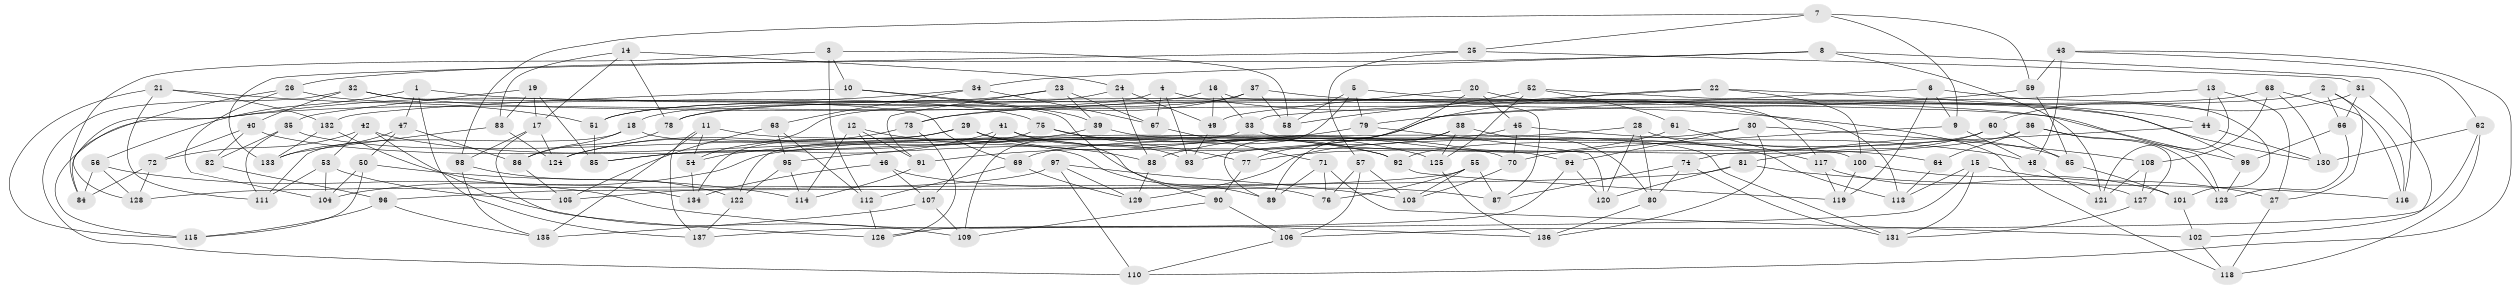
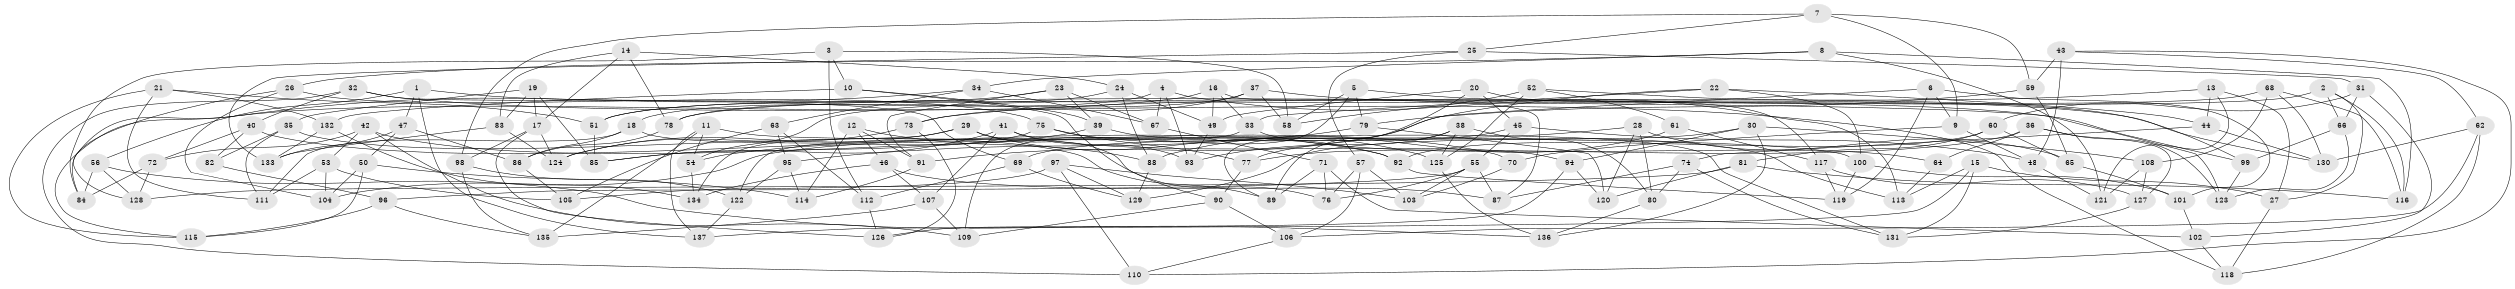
edge "45" -- "70": now "45" -- "55"
